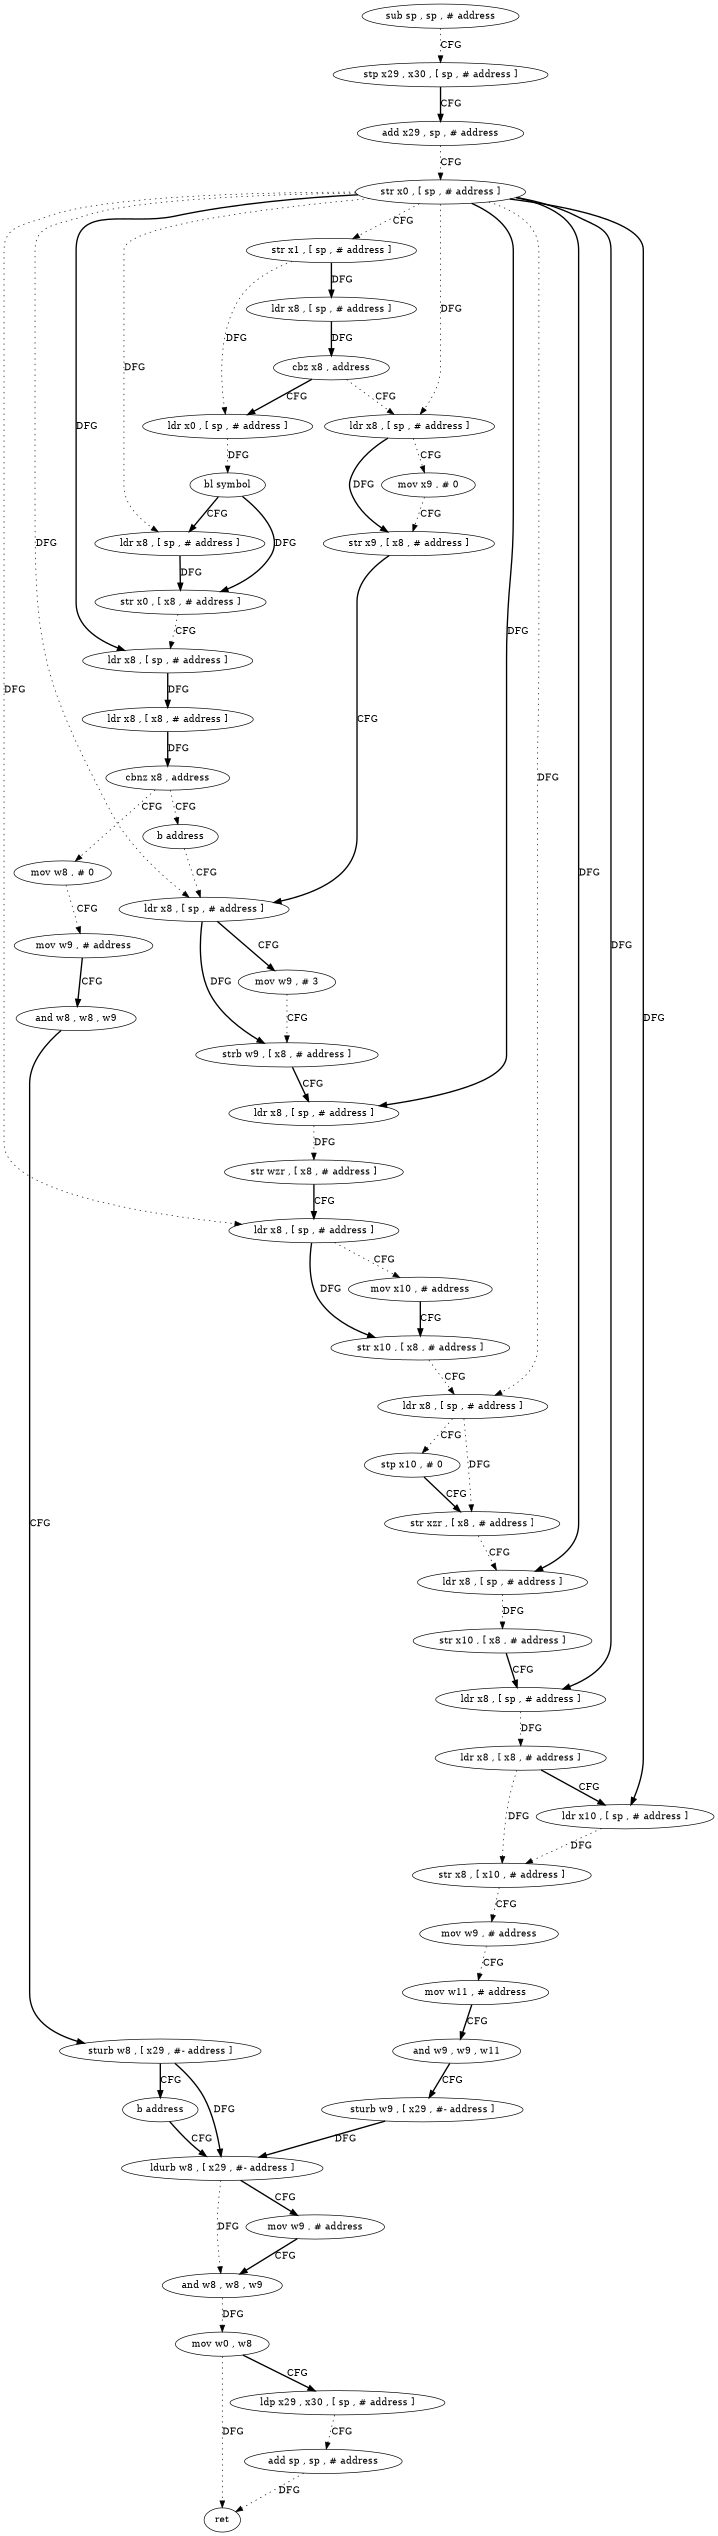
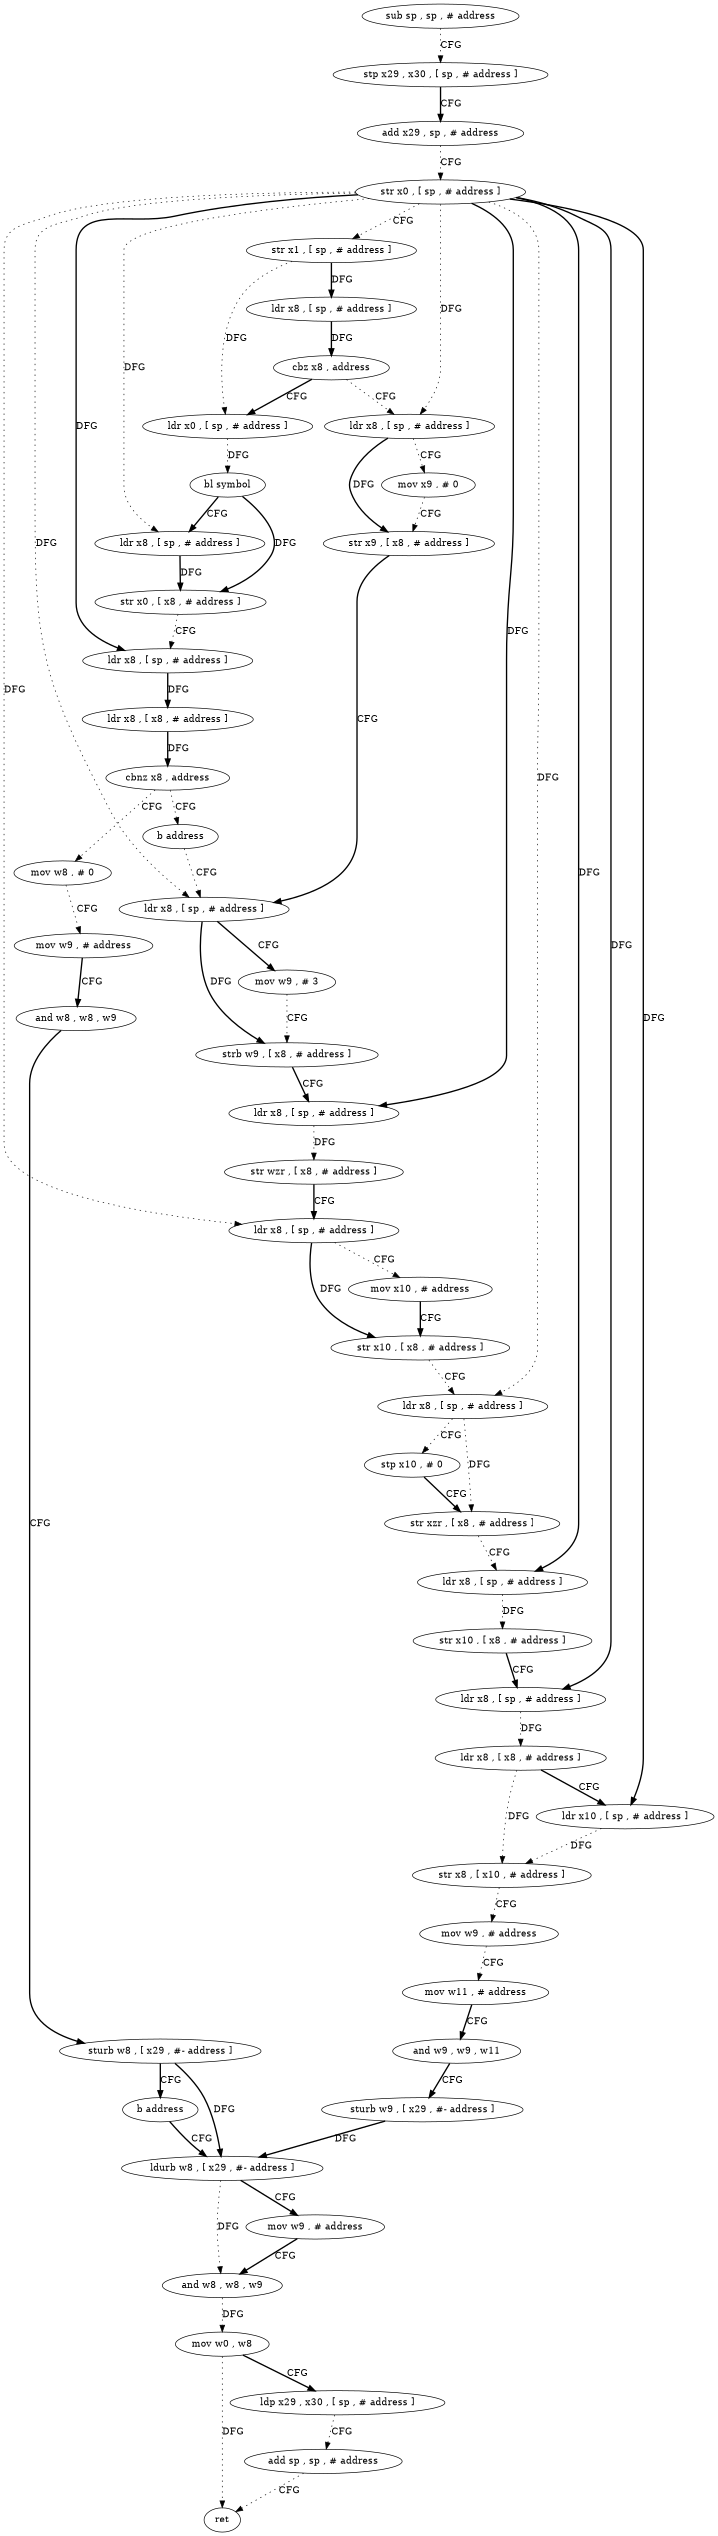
edge "add sp , sp , # address" -> "ret": label "DFG" -> "CFG"
